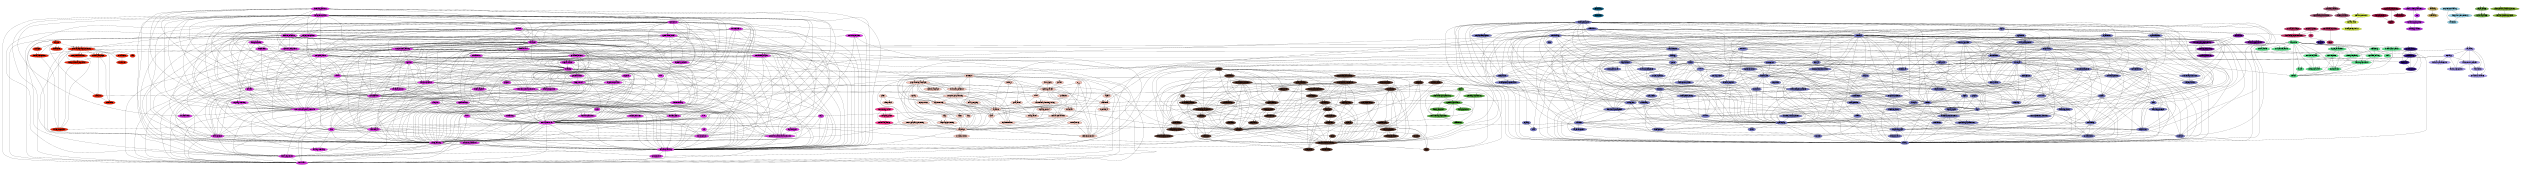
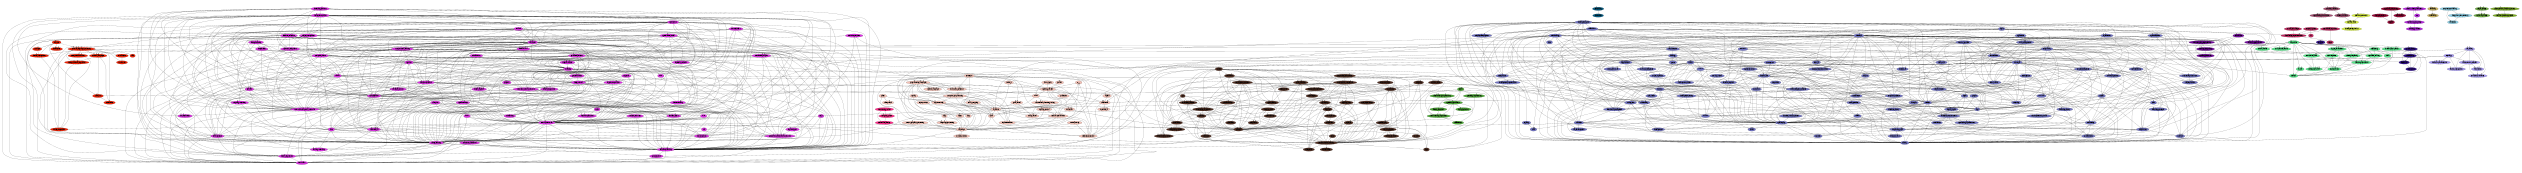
node "_incompleteness-theorems": label "_incompleteness-theorems" -> "_incompleteness-model"
